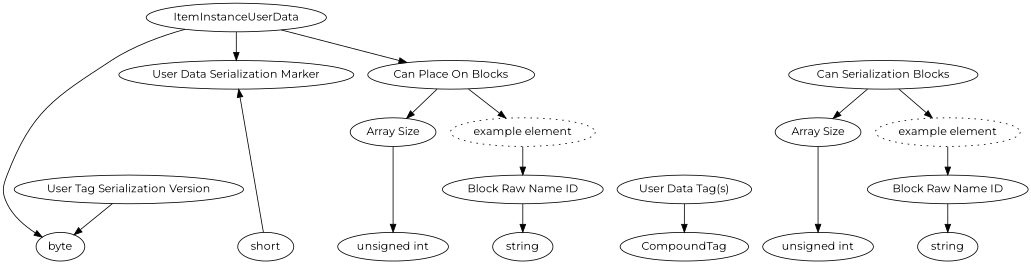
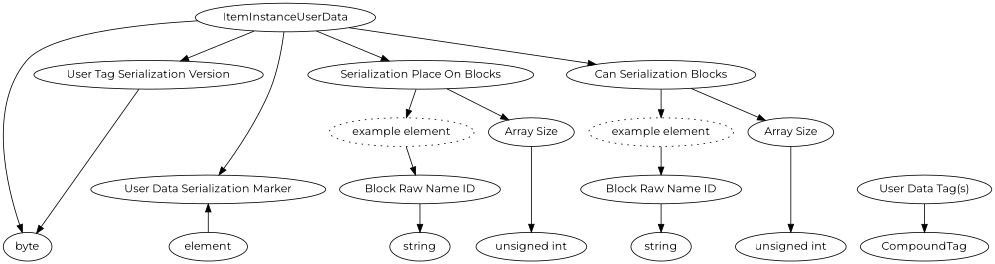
edge "ItemInstanceUserData" -> "User Tag Serialization Version": added
edge "ItemInstanceUserData" -> "Can Serialization Blocks": added
node "Can Place On Blocks": label "Can Place On Blocks" -> "Serialization Place On Blocks"
node "short": label "short" -> "element"
